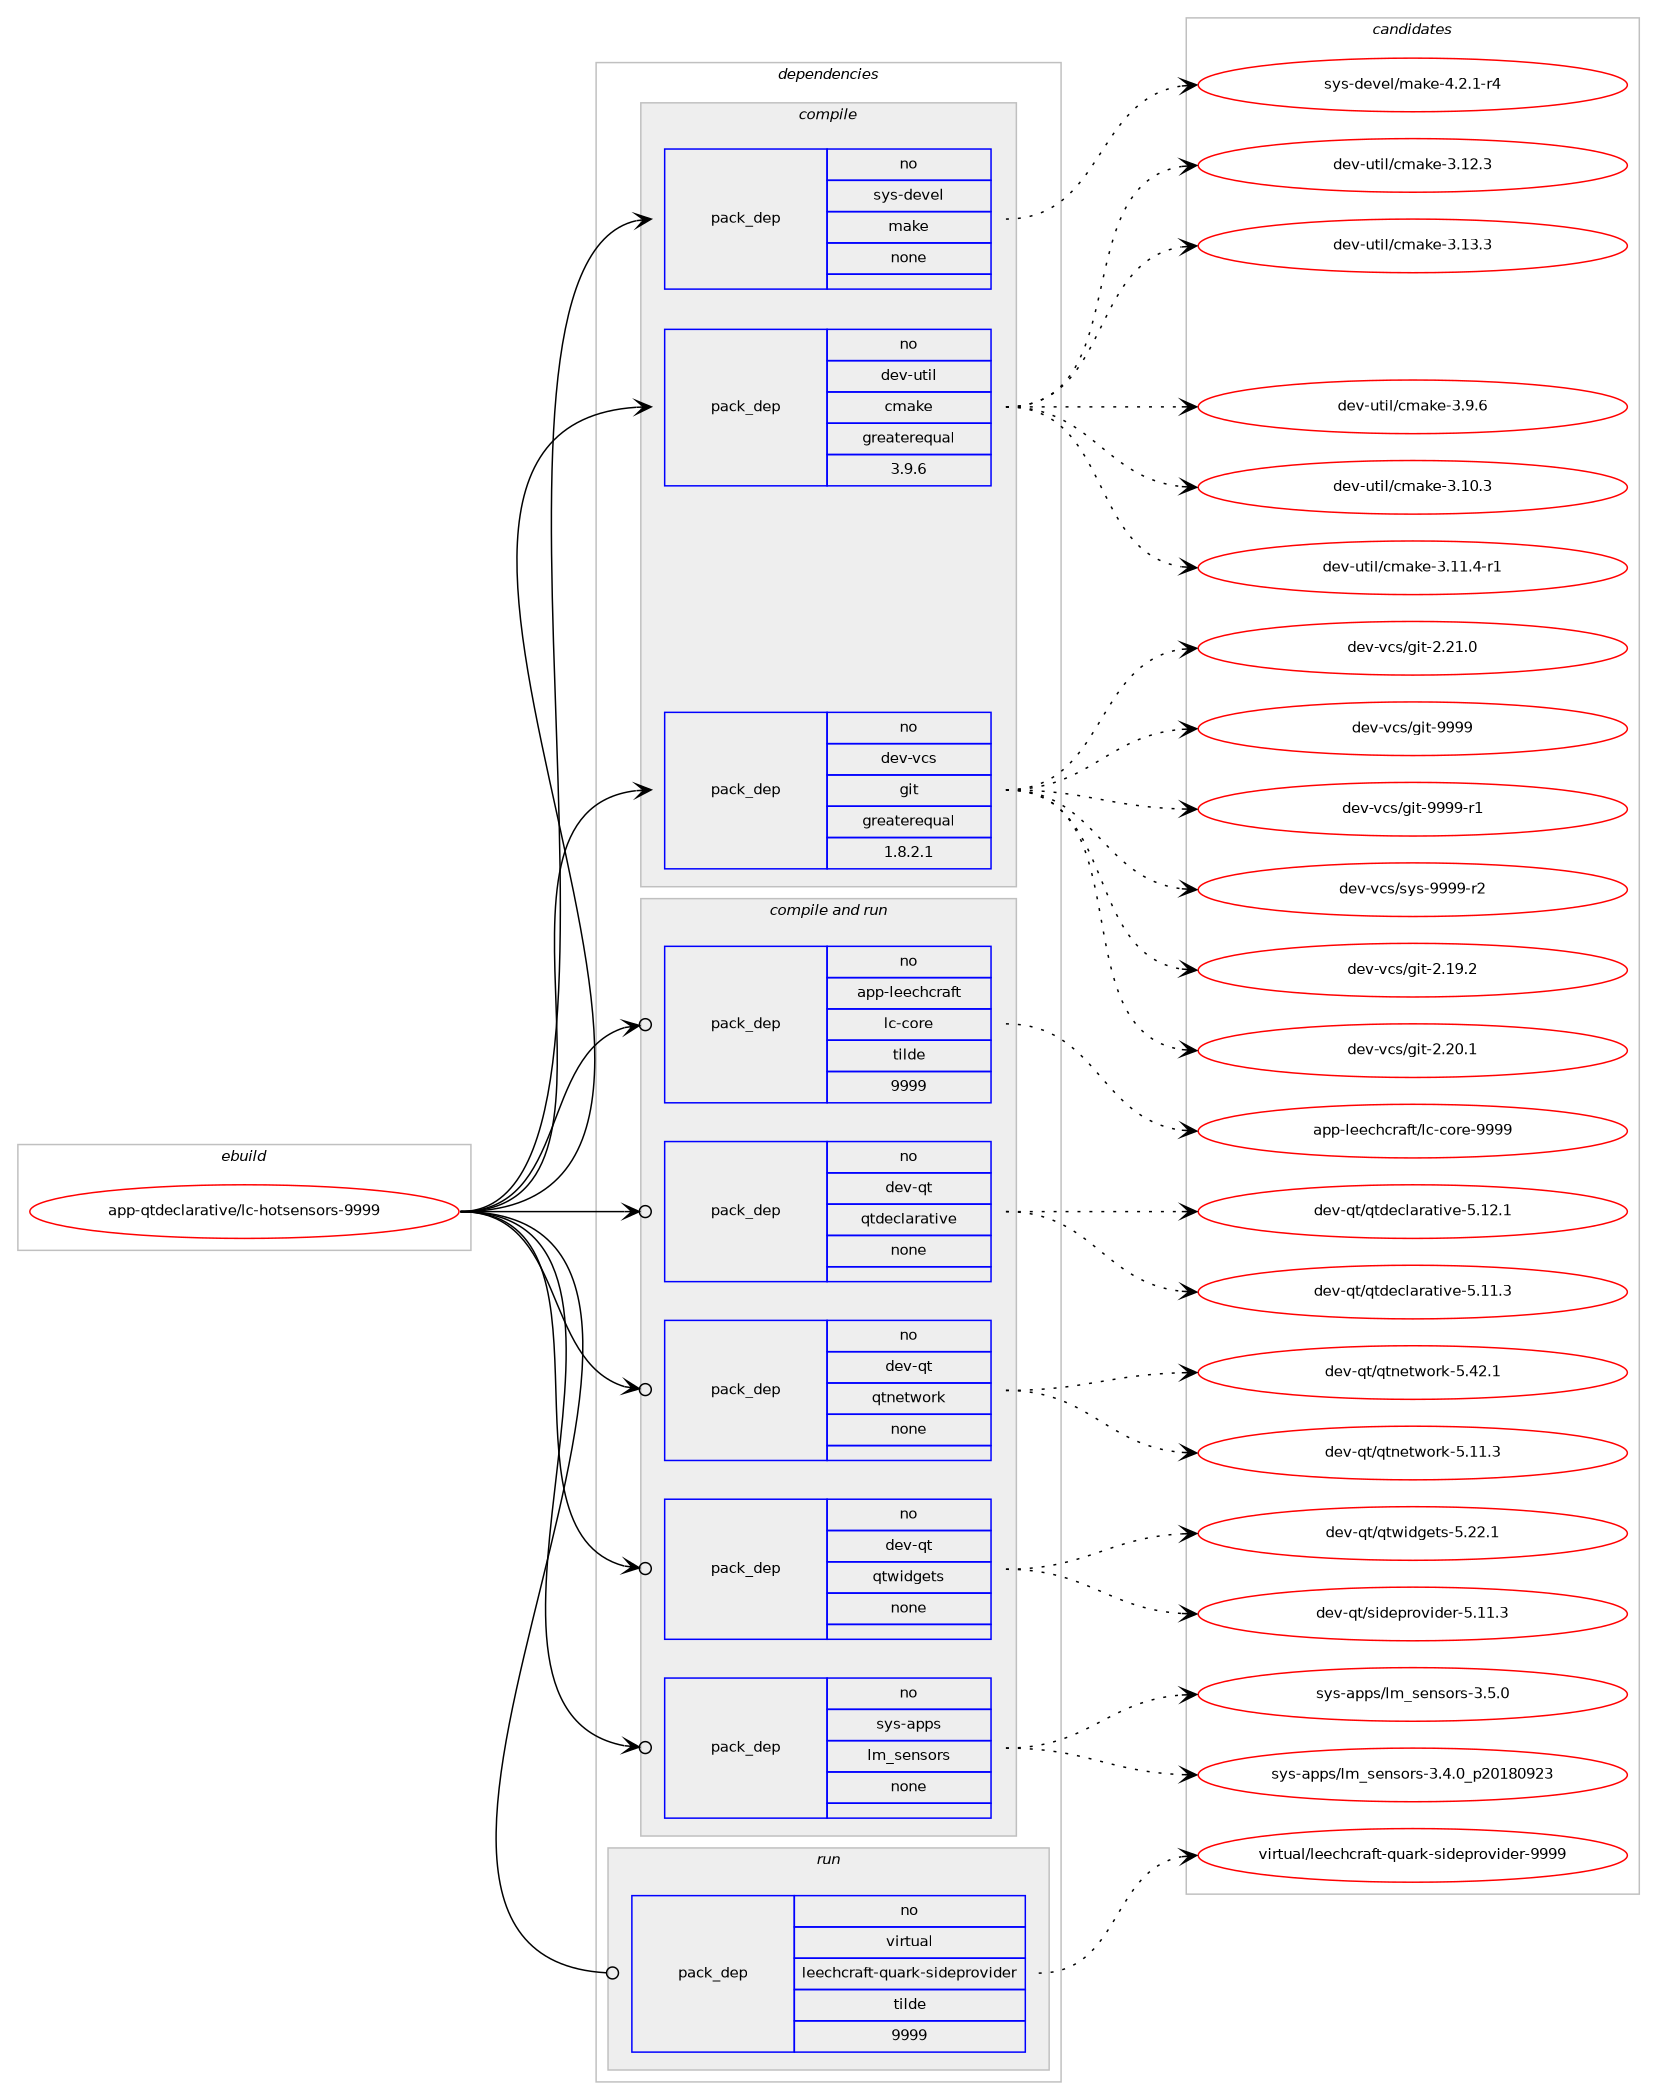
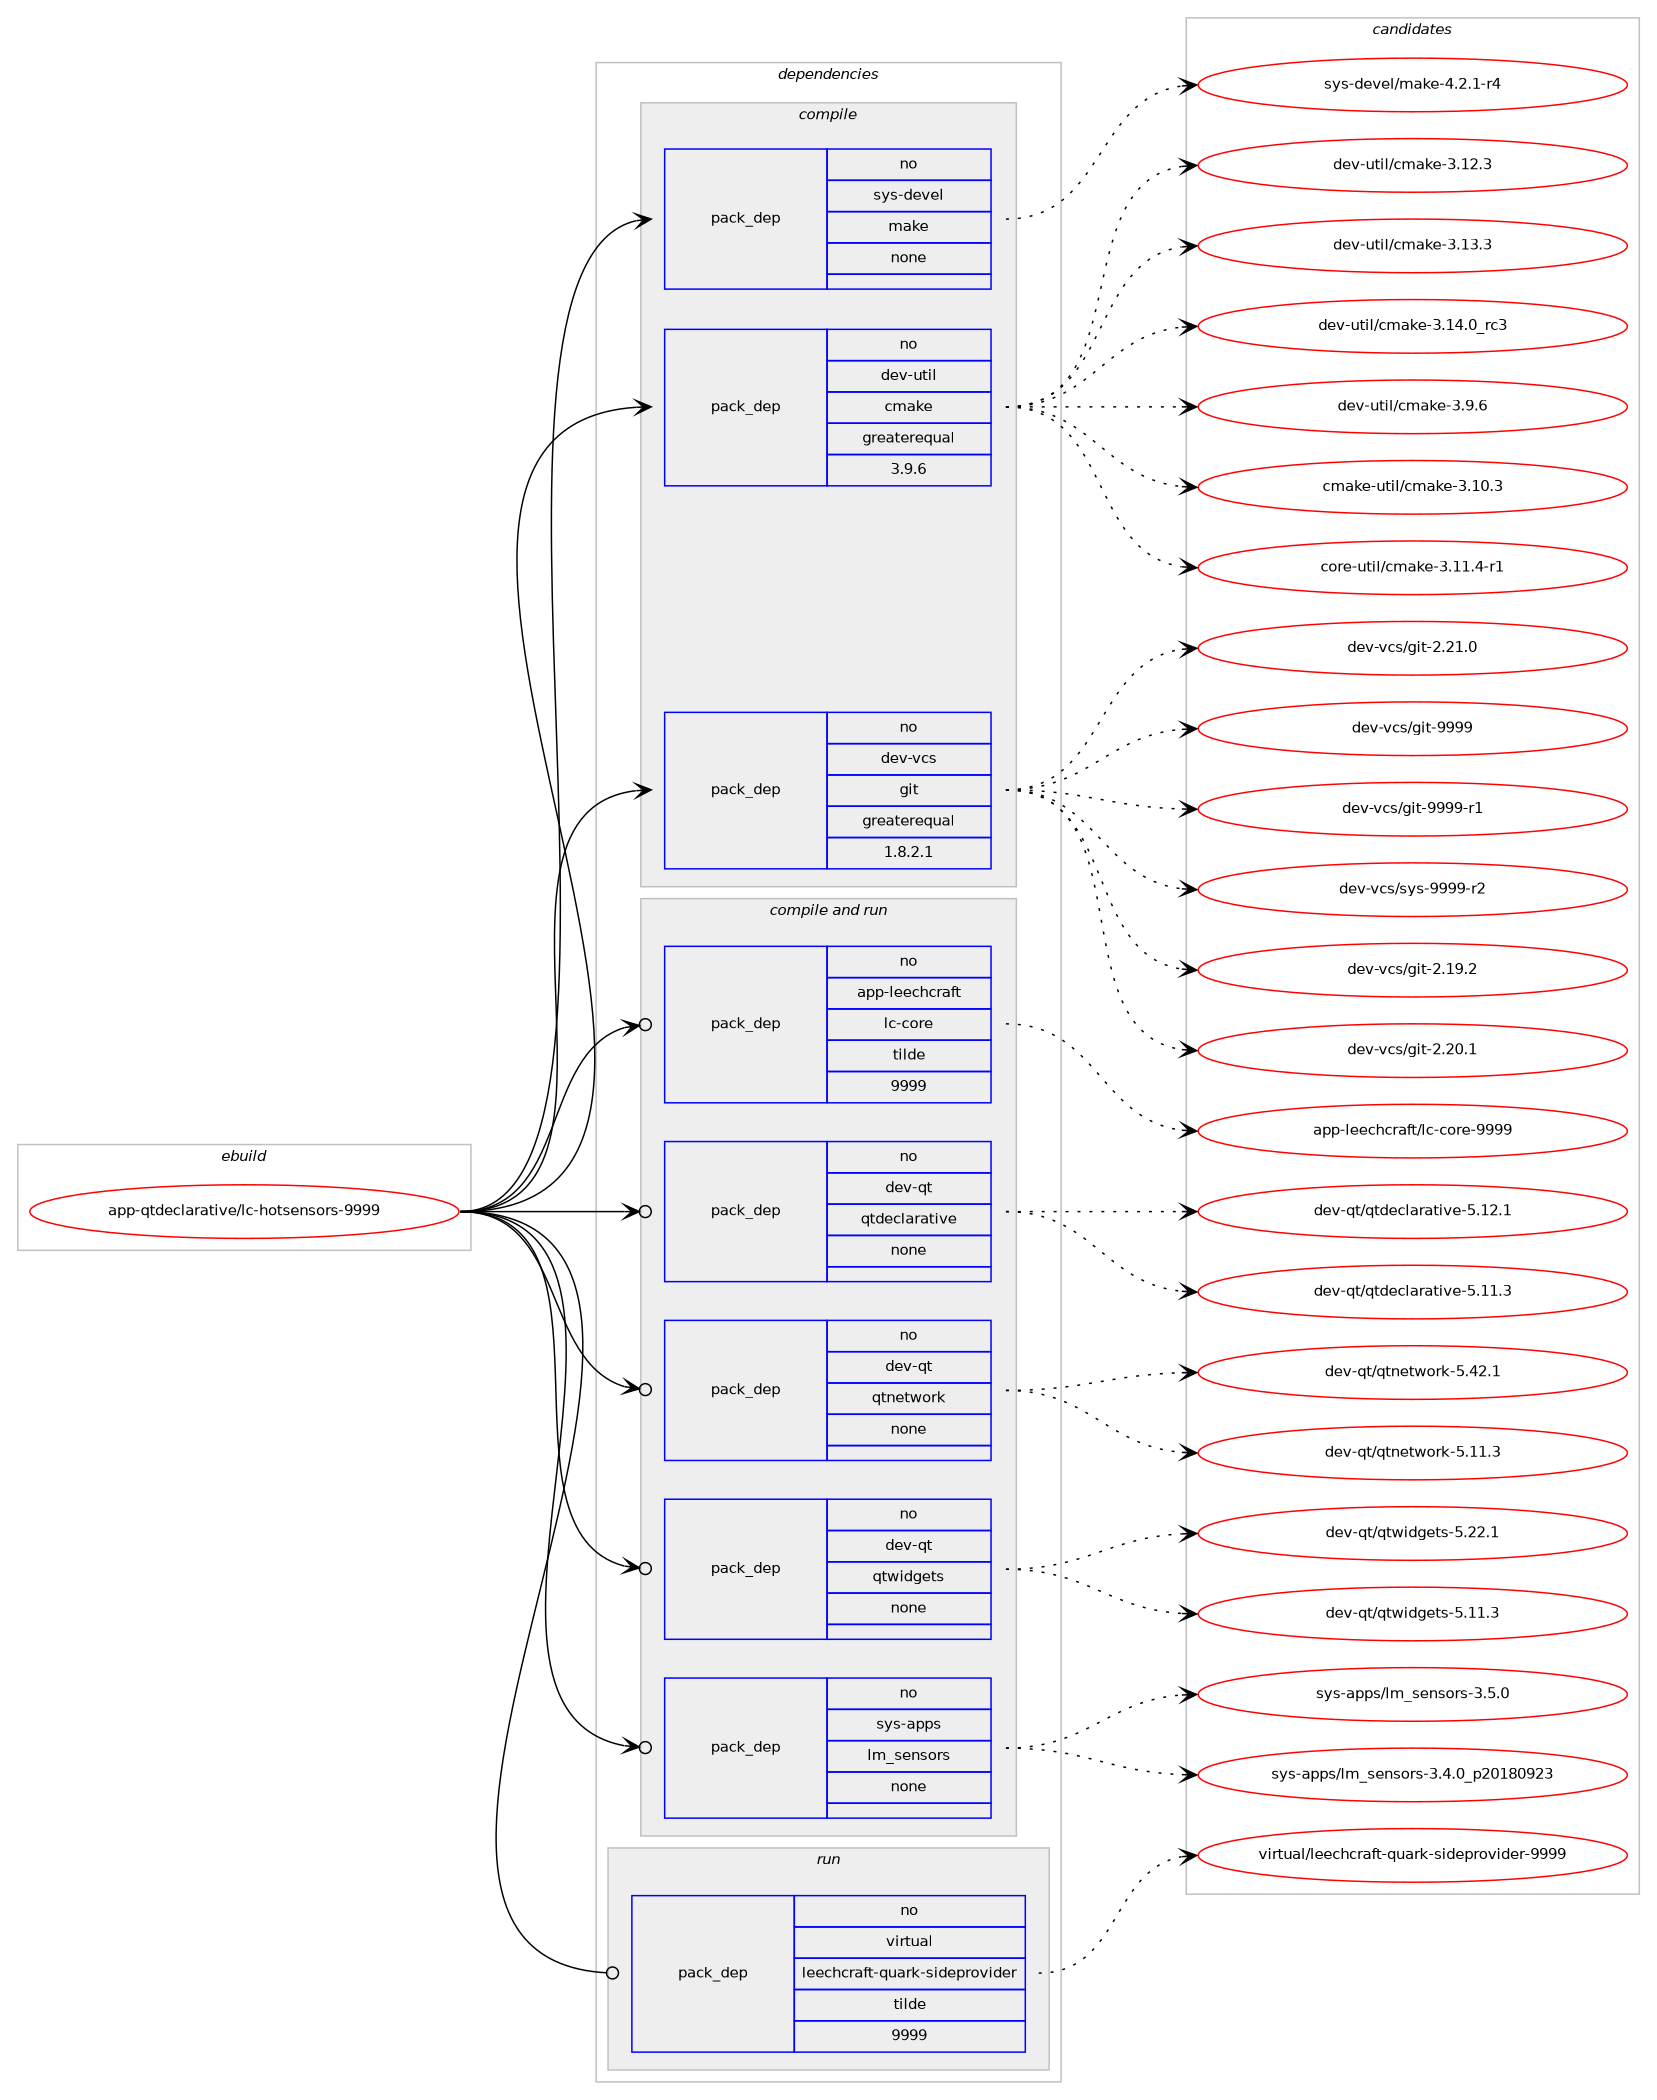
node "dev-util/cmake-3.14.0_rc3": added
node "dev-util/cmake-3.10.3": label "dev-util/cmake-3.10.3" -> "cmake-util/cmake-3.10.3"
node "dev-util/cmake-3.11.4-r1": label "dev-util/cmake-3.11.4-r1" -> "core-util/cmake-3.11.4-r1"
node "dev-qt/sideprovider-5.11.3": label "dev-qt/sideprovider-5.11.3" -> "dev-qt/qtwidgets-5.11.3"
